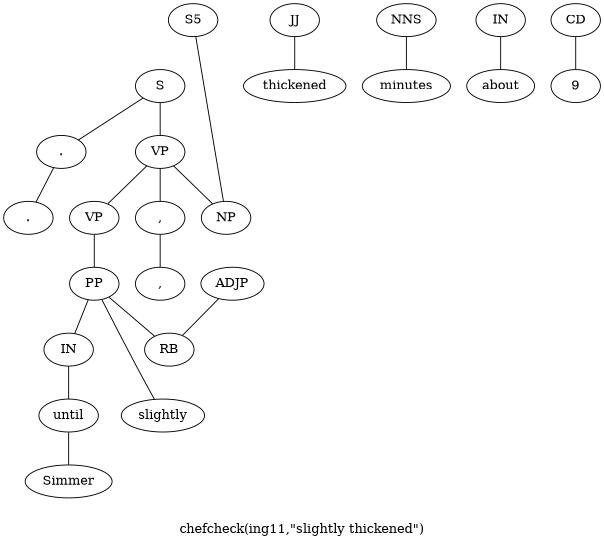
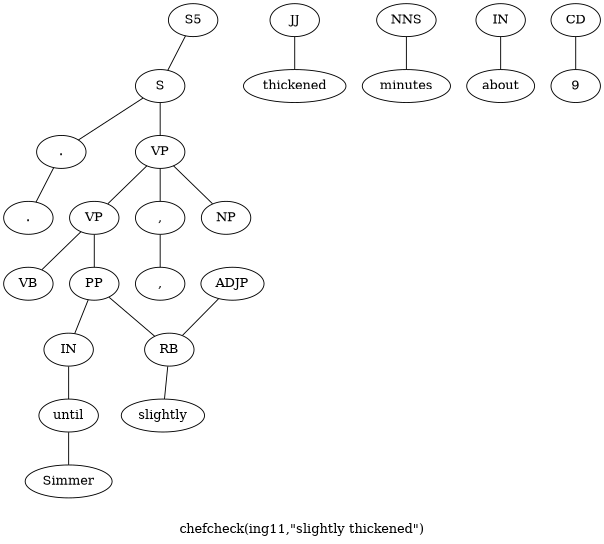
edge "S5" -- "NP": now "S5" -- "S"
node "VB": added
edge "PP" -- "slightly": now "RB" -- "slightly"
